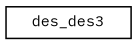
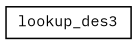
node "des_des3": label "des_des3" -> "lookup_des3"
